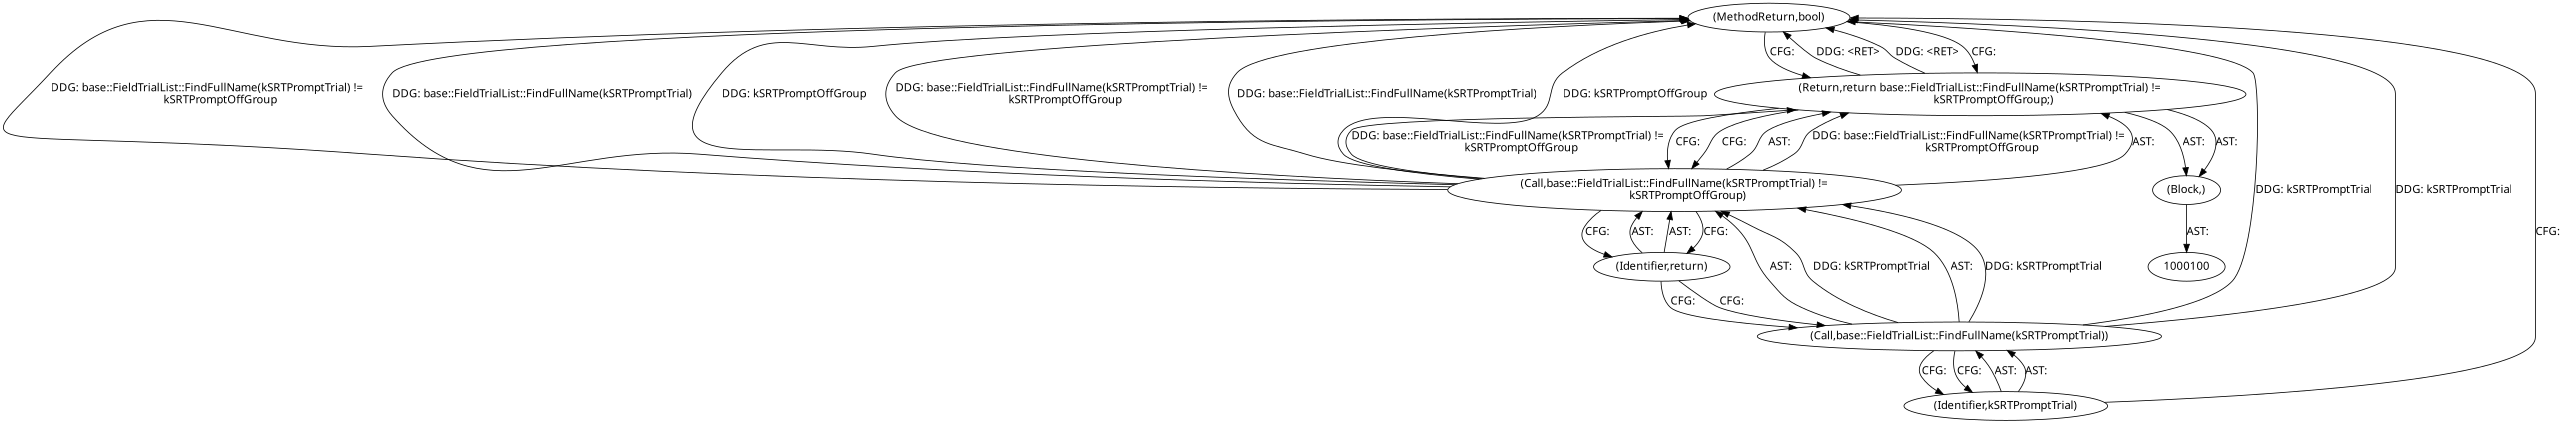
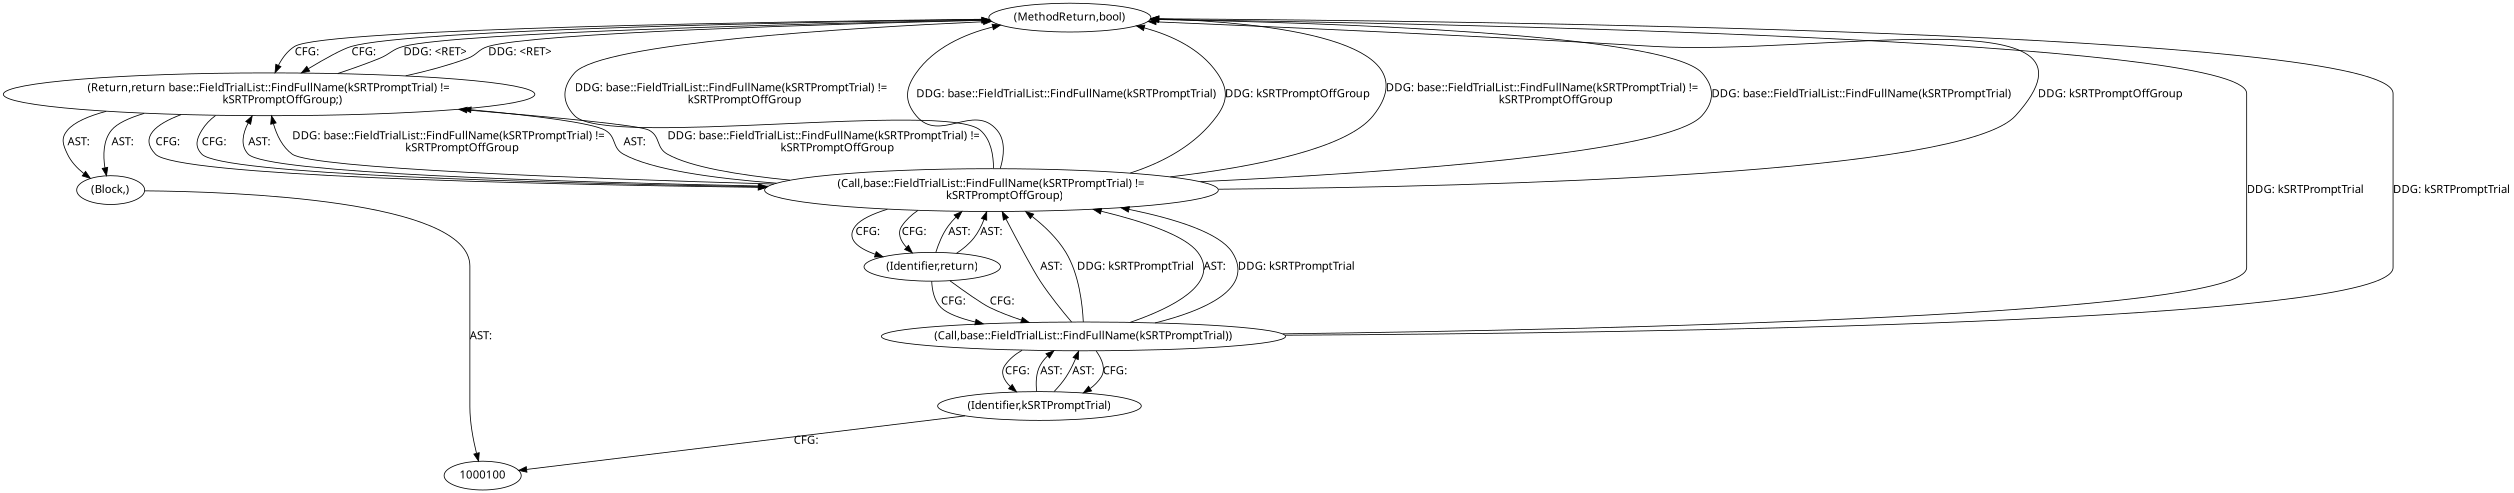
edge "(Identifier,kSRTPromptTrial)" -> "(MethodReturn,bool)": now "(Identifier,kSRTPromptTrial)" -> "1000100"
